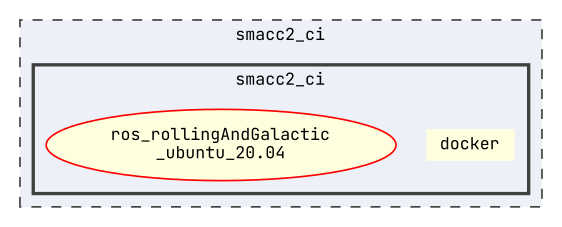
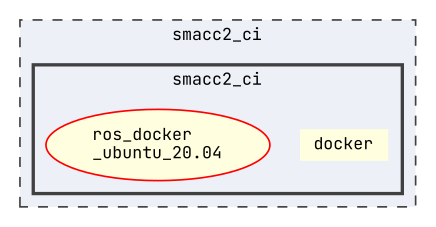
node "ros_rollingAndGalactic _ubuntu_20.04": label "ros_rollingAndGalactic _ubuntu_20.04" -> "ros_docker _ubuntu_20.04"
